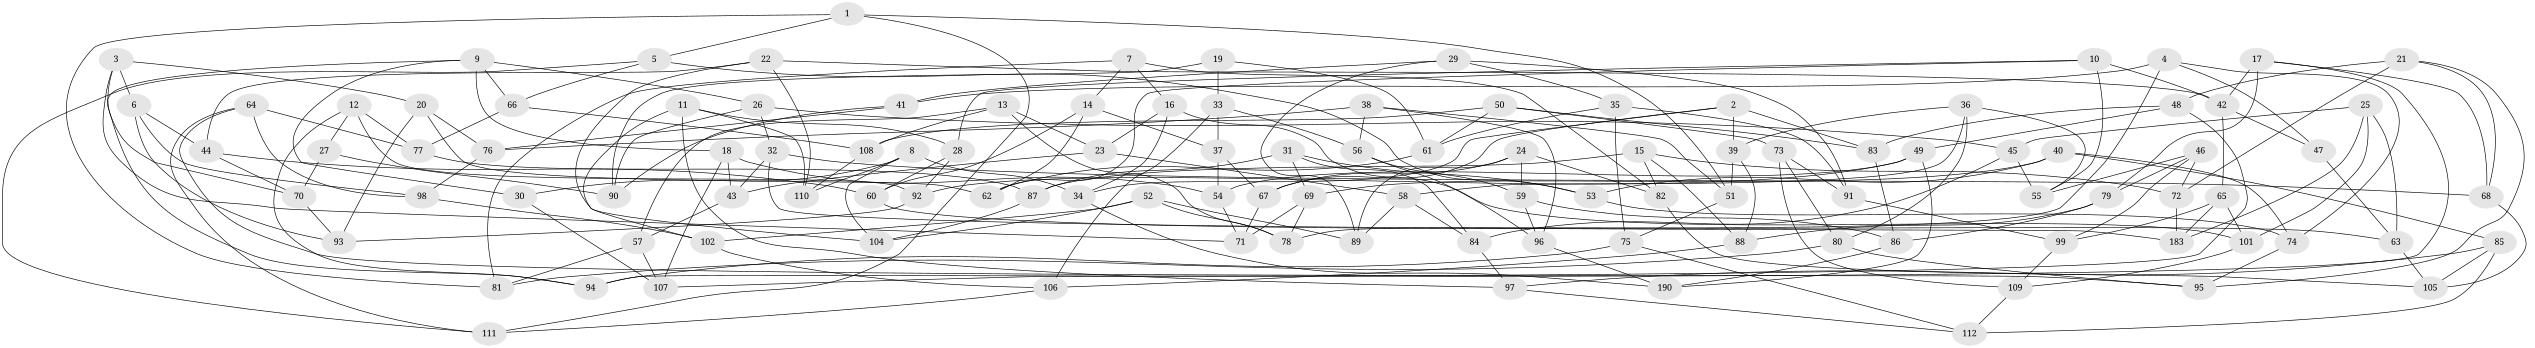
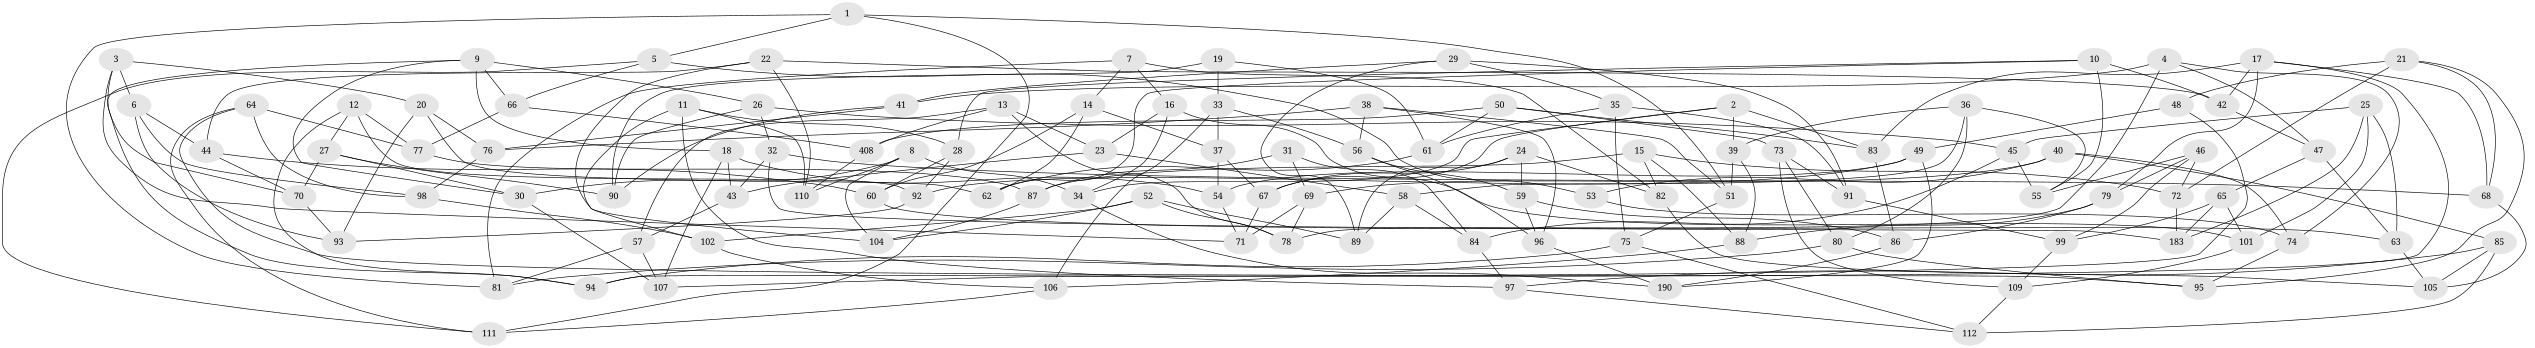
edge "48" -- "83": now "17" -- "83"
node "108": label "108" -> "408"
edge "42" -- "65": now "47" -- "65"
edge "31" -- "53": removed
edge "27" -- "30": added
